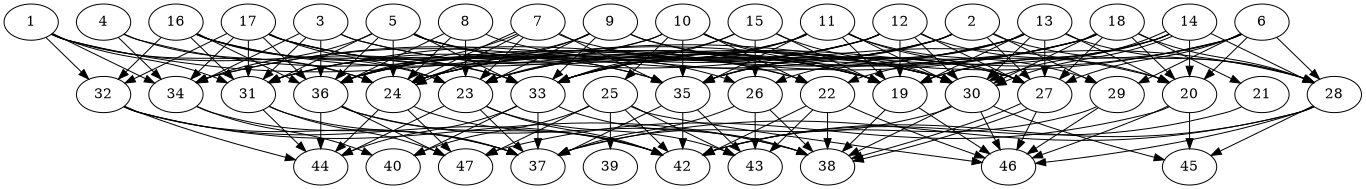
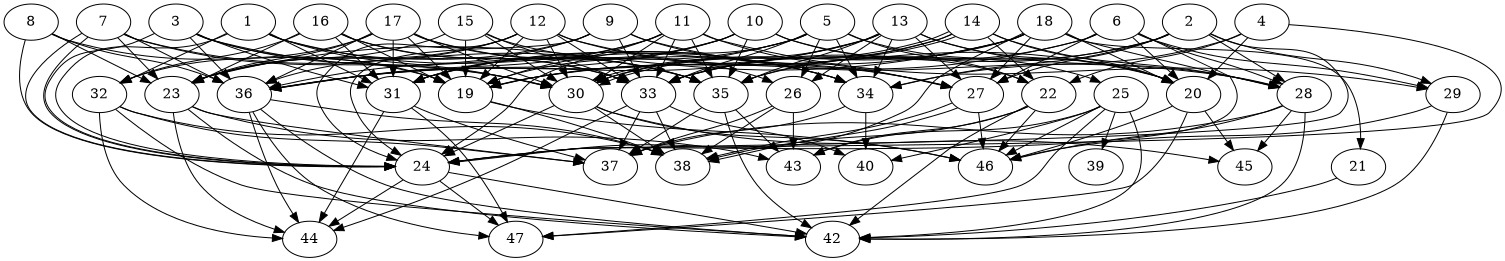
edge "4" -> "20": added
edge "16" -> "36": removed
edge "10" -> "27": removed
edge "30" -> "37": now "30" -> "24"
edge "3" -> "24": added
